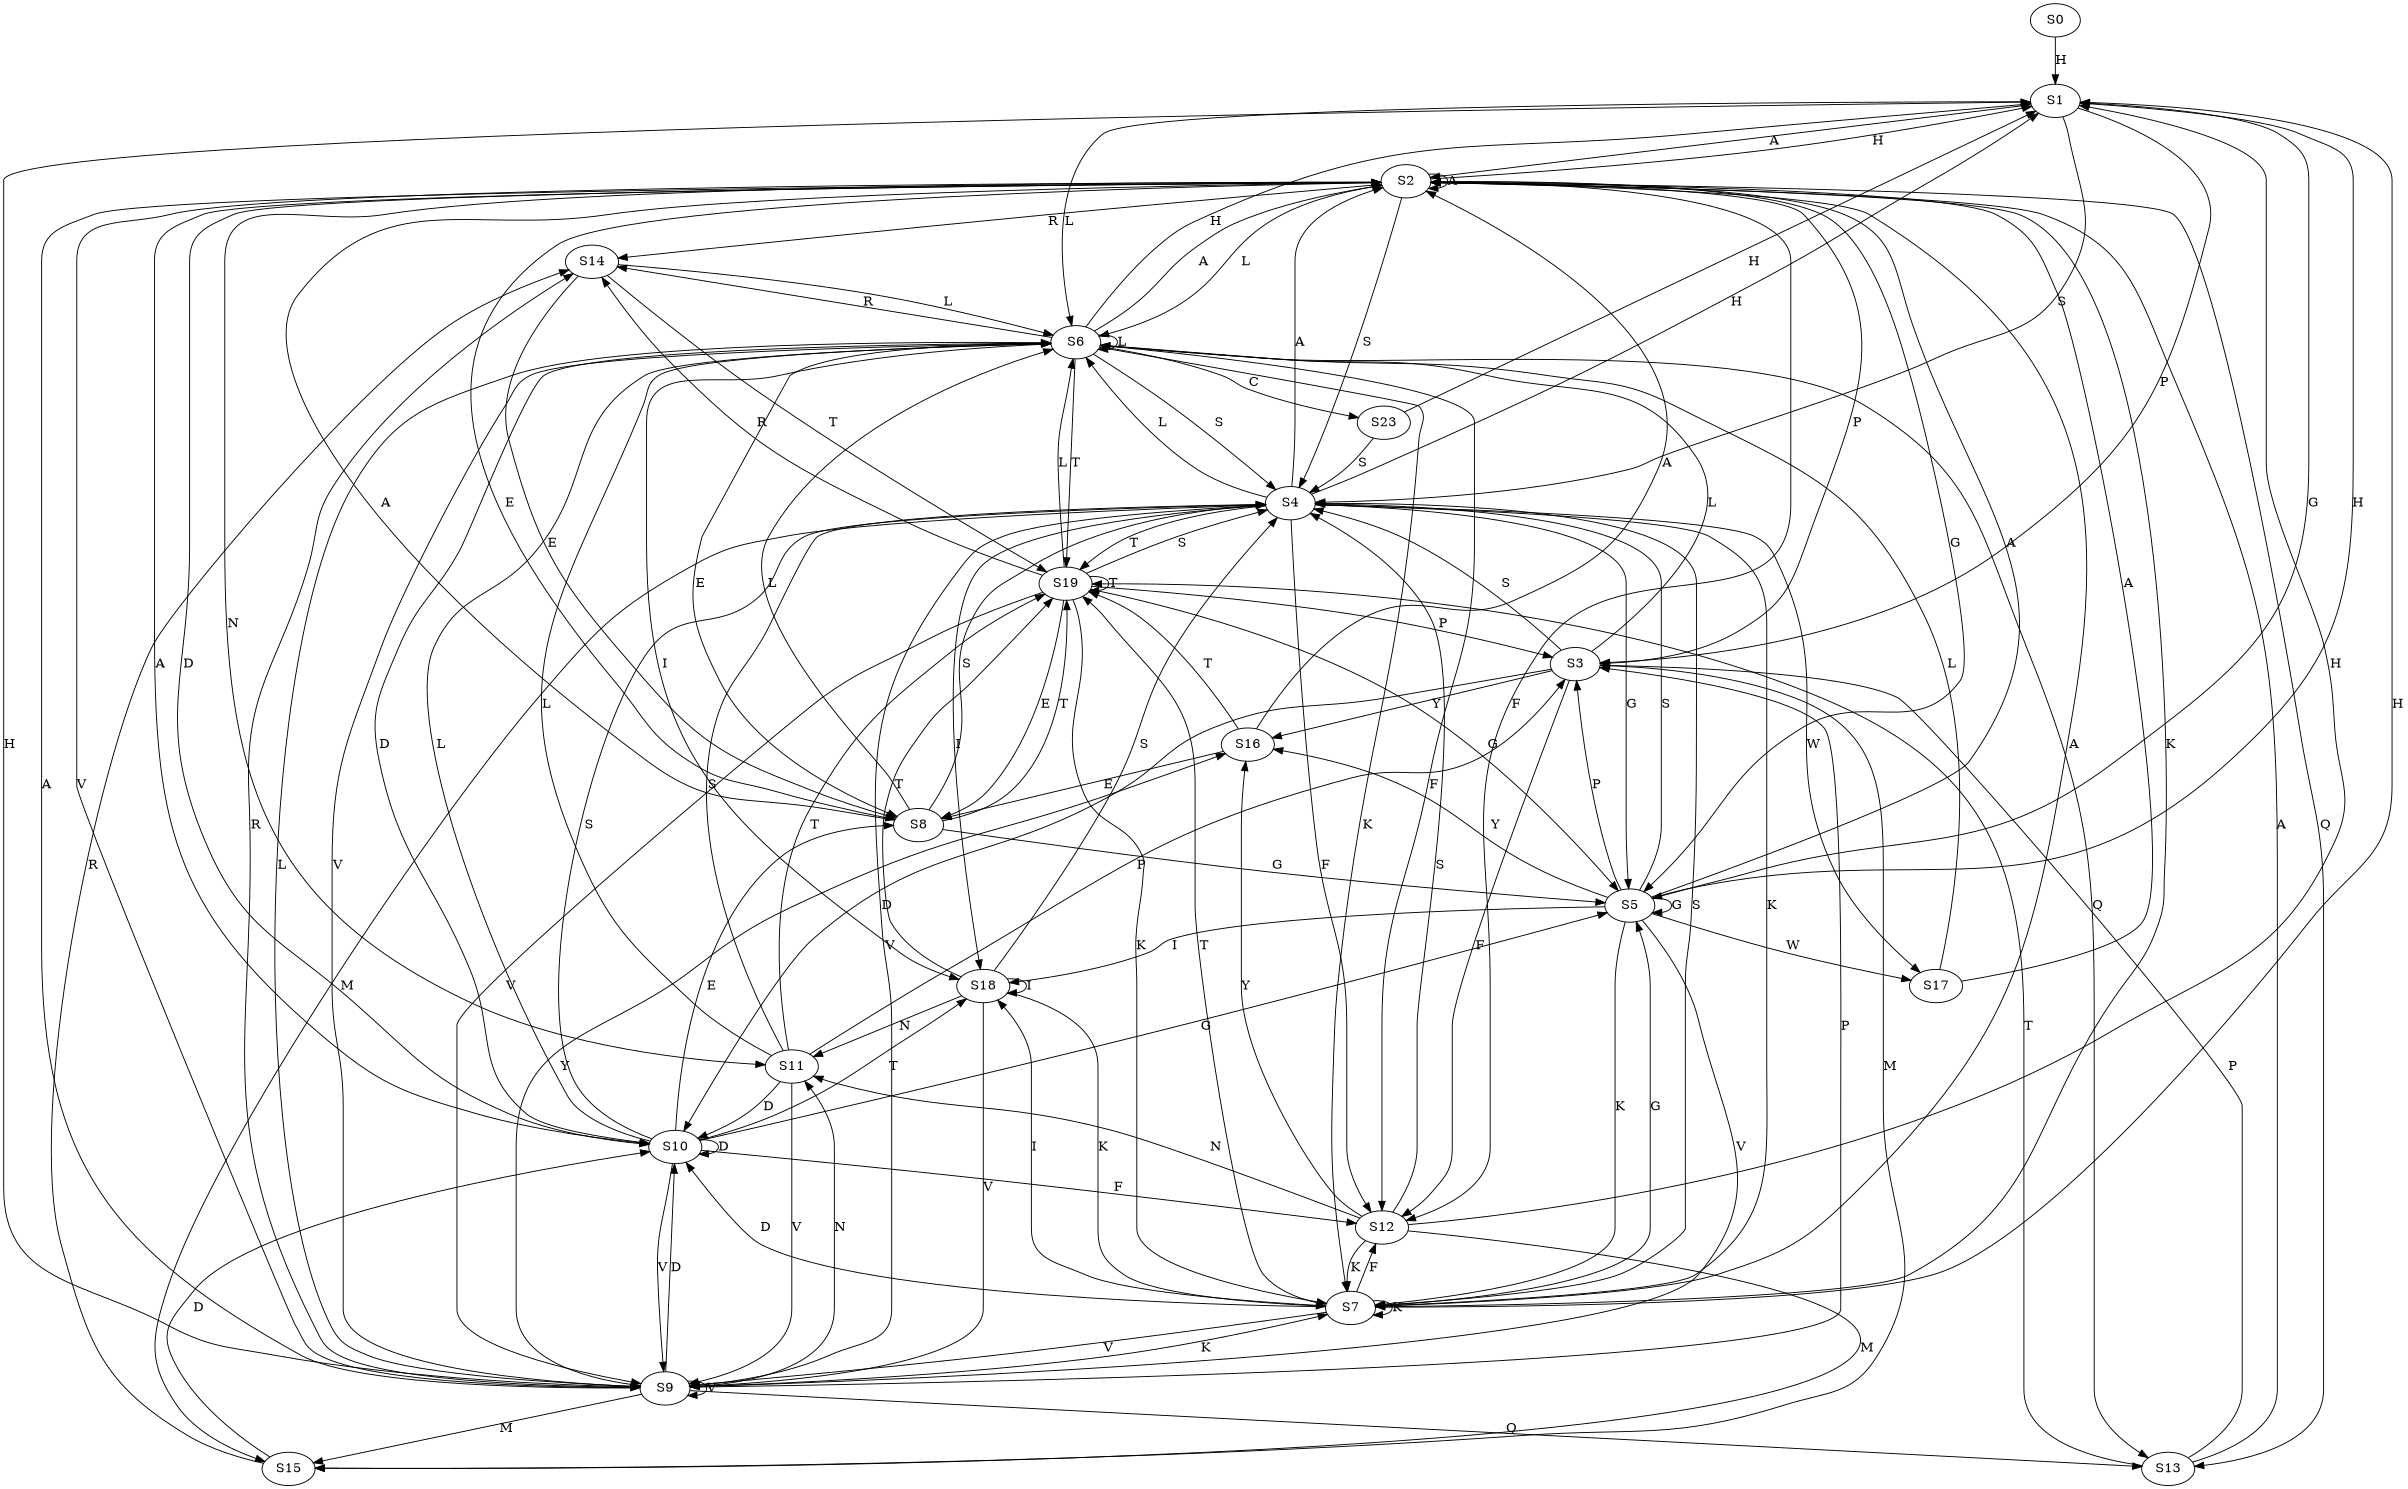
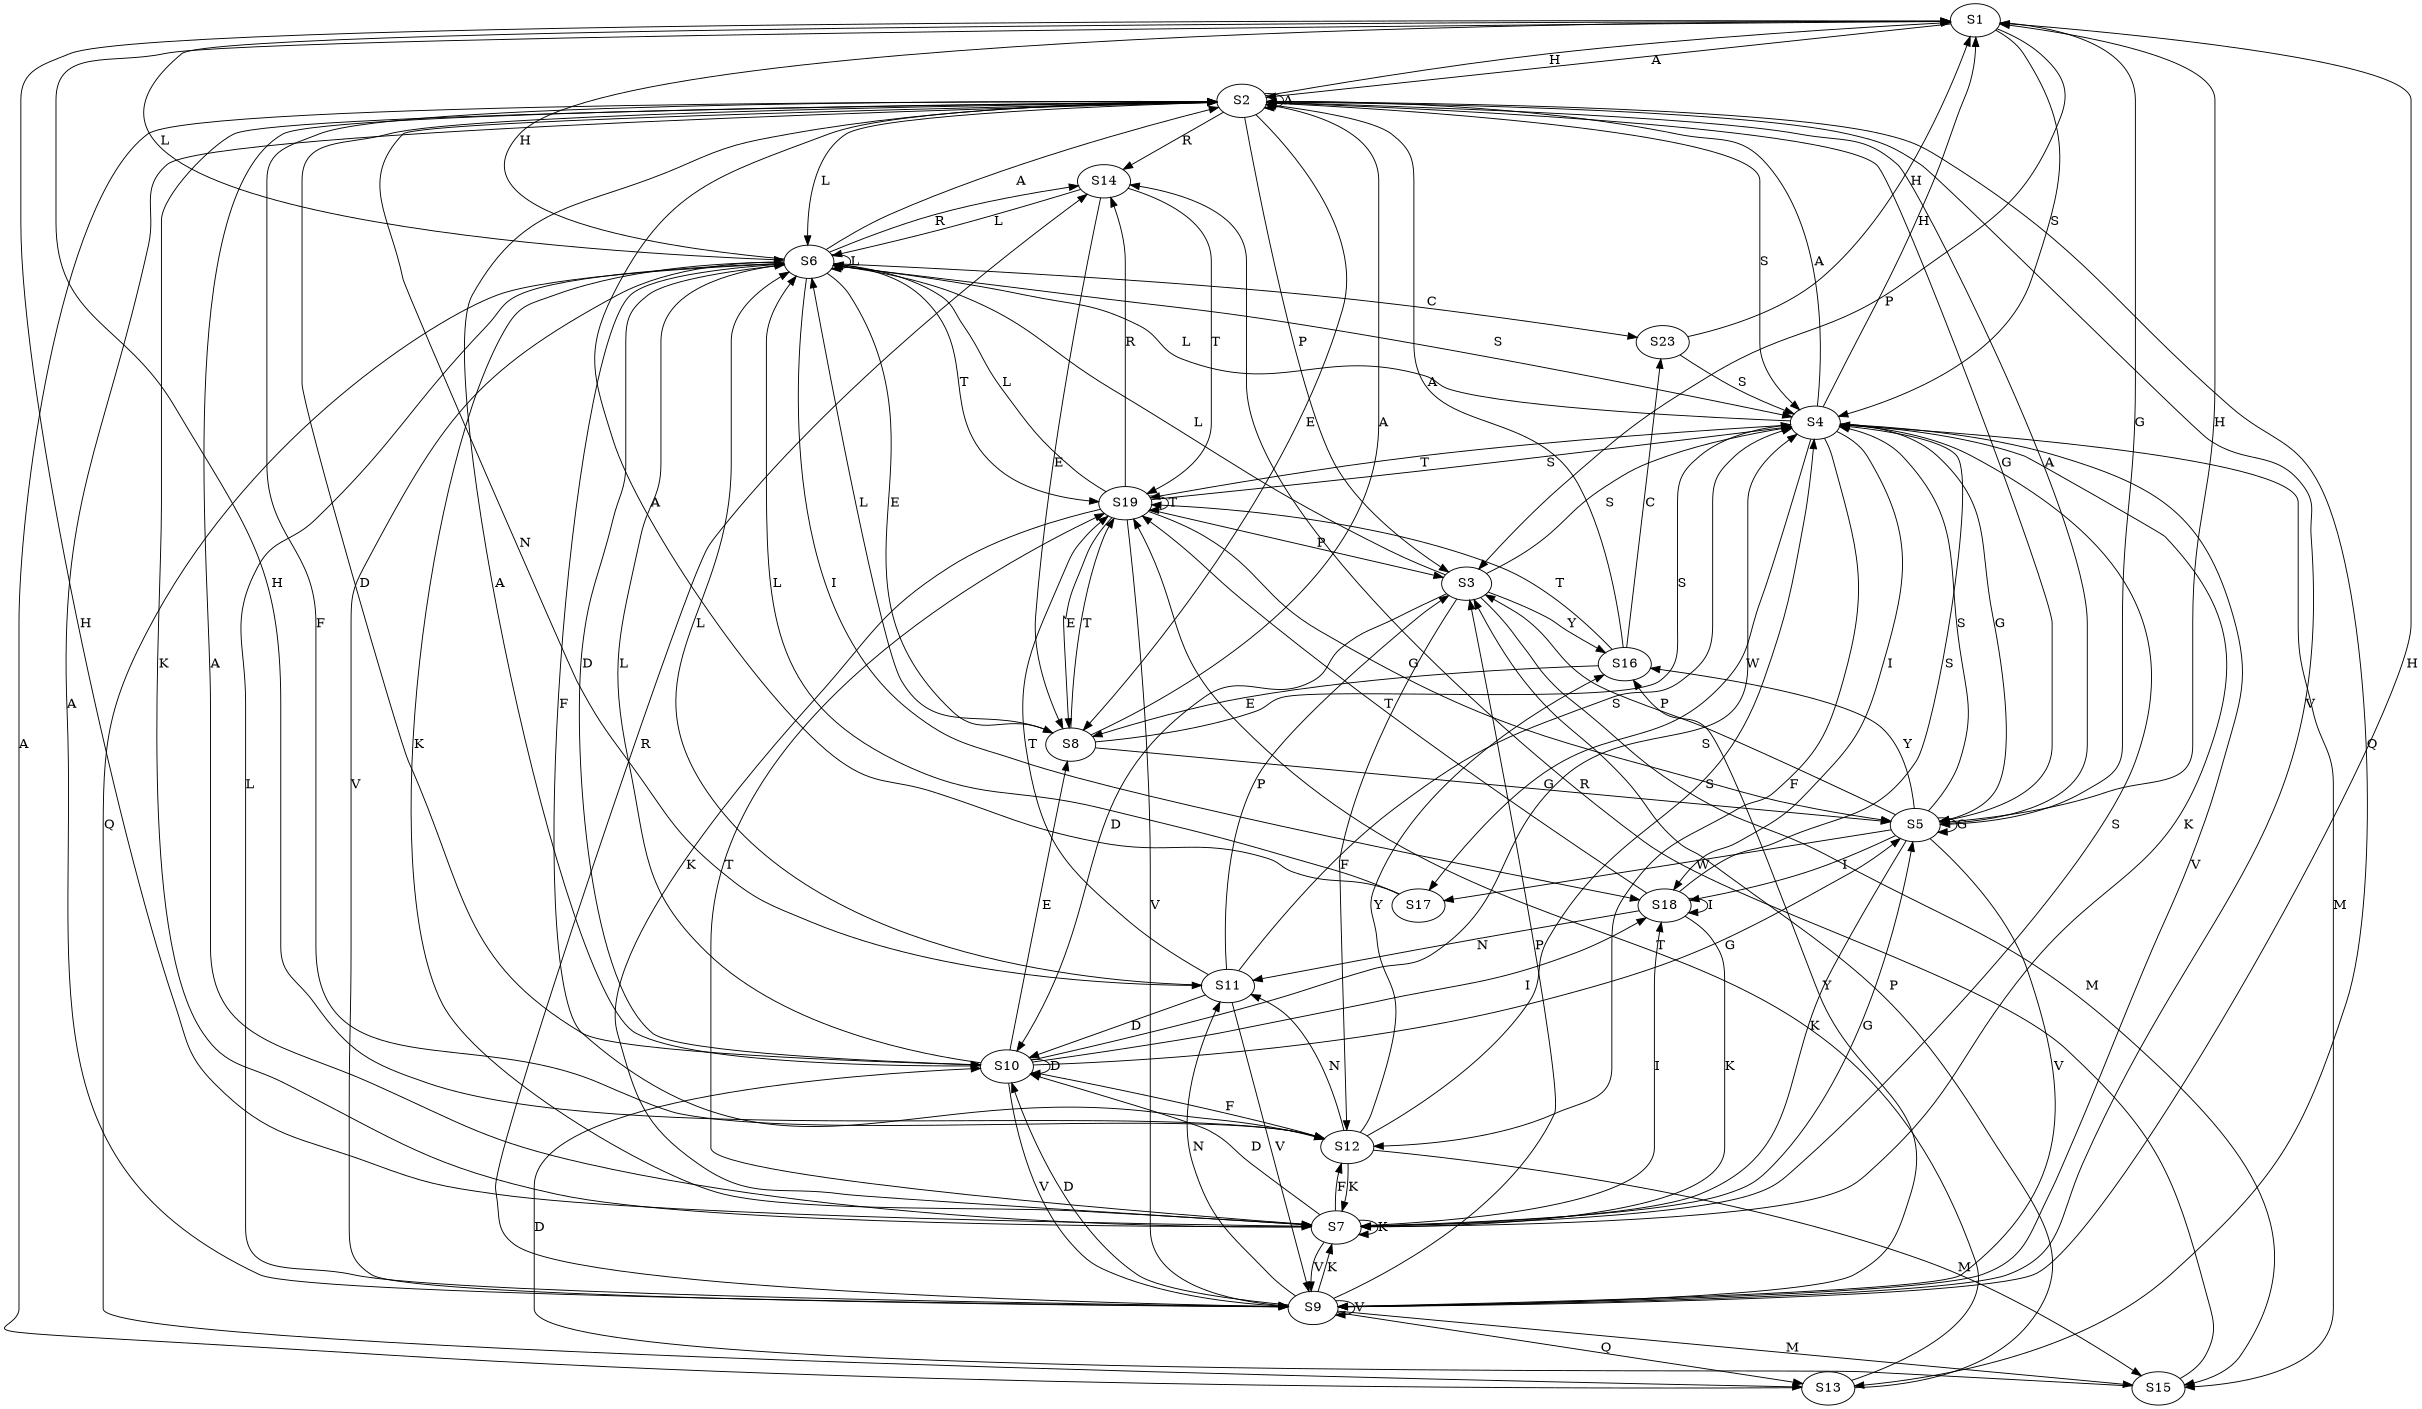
node "S0": removed
edge "S16" -> "S23": added, label "C"
edge "S10" -> "S18": label "T" -> "I"
edge "S18" -> "S9": removed, label "V"
